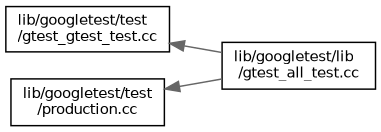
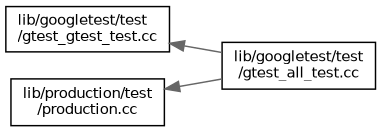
node "lib/googletest/lib /gtest_all_test.cc": label "lib/googletest/lib /gtest_all_test.cc" -> "lib/googletest/test /gtest_all_test.cc"
node "lib/googletest/test /production.cc": label "lib/googletest/test /production.cc" -> "lib/production/test /production.cc"
